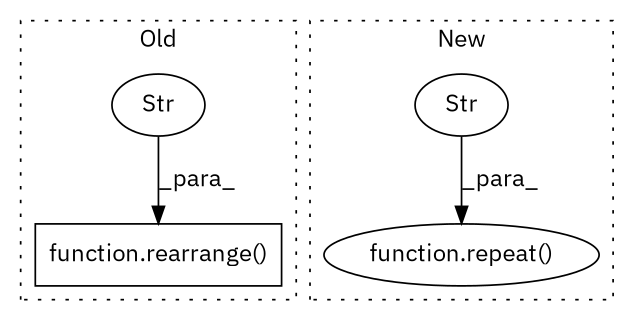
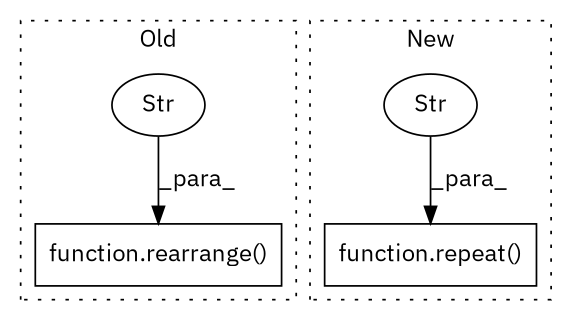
node "function.repeat()": shape ellipse -> box
